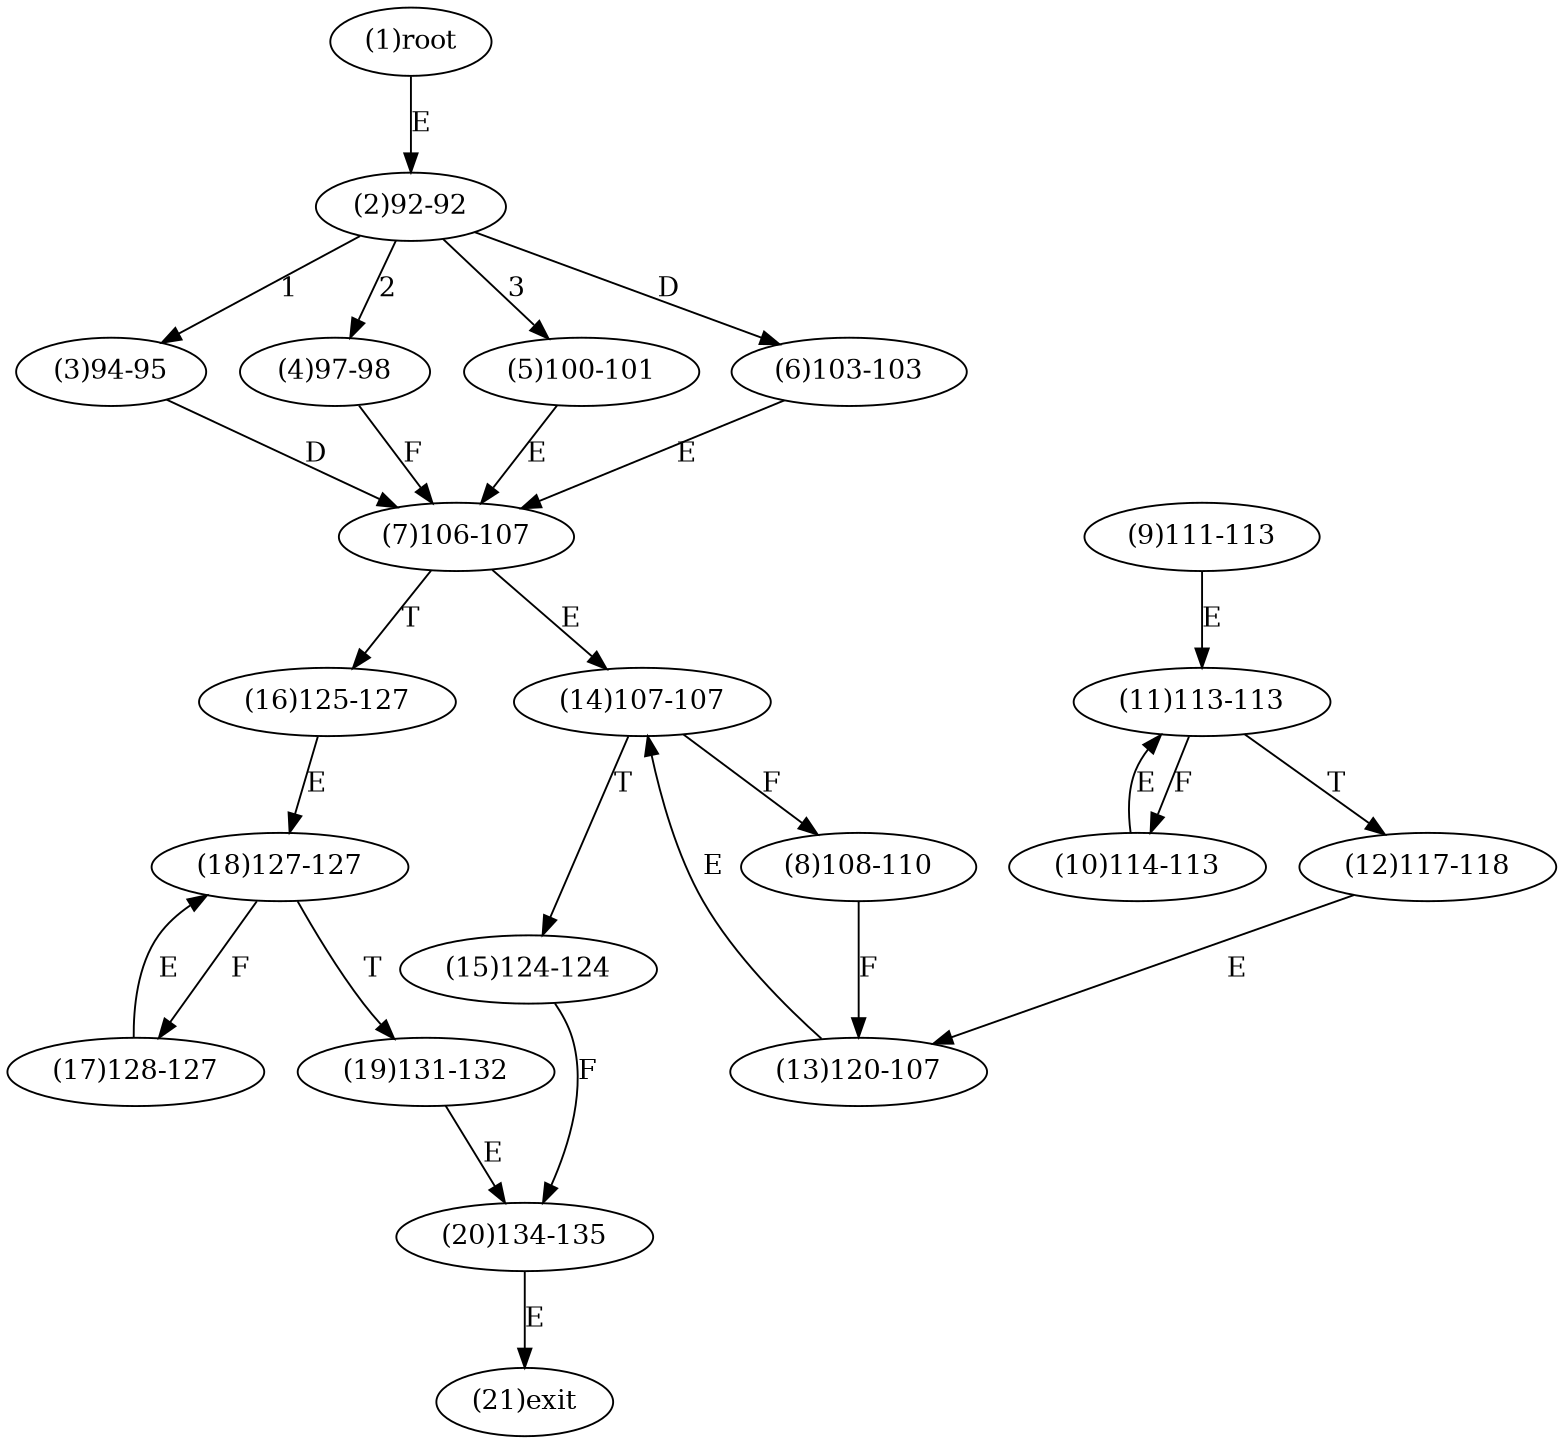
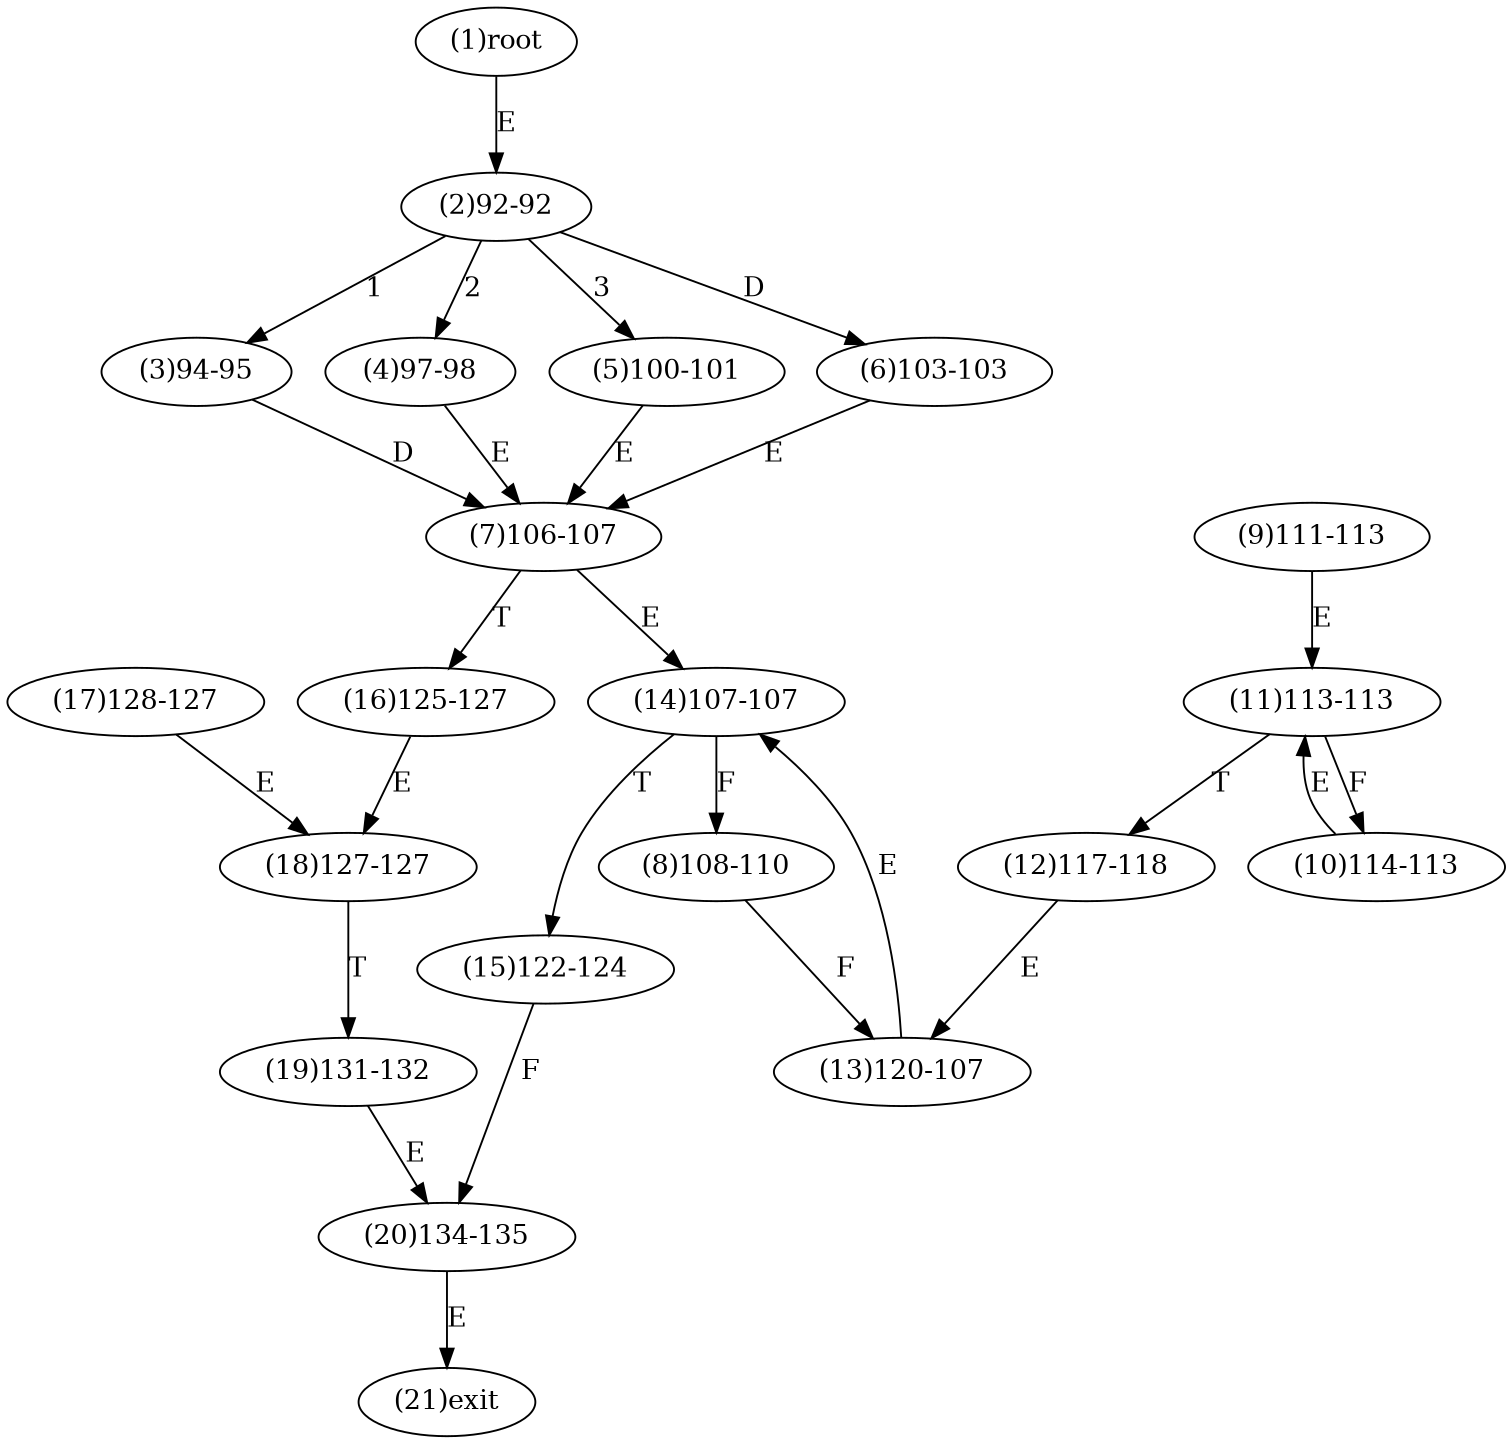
edge "(4)97-98" -> "(7)106-107": label "F" -> "E"
edge "(18)127-127" -> "(17)128-127": removed, label "F"
node "(15)124-124": label "(15)124-124" -> "(15)122-124"
